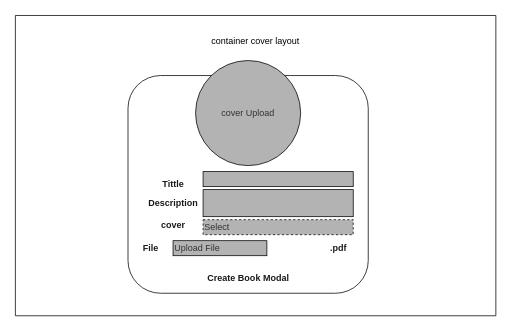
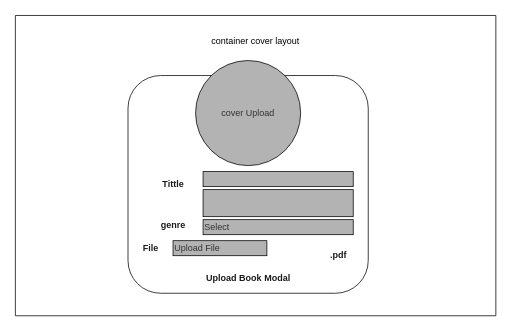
node "Description": removed
node "cover": label "cover" -> "genre"
node "Select": style dashed -> solid
node ".pdf": moved (338, 248) -> (338, 255)
node "Create Book Modal": label "Create Book Modal" -> "Upload Book Modal"
